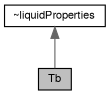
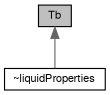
edge "Tb" -> "~liquidProperties": reversed
